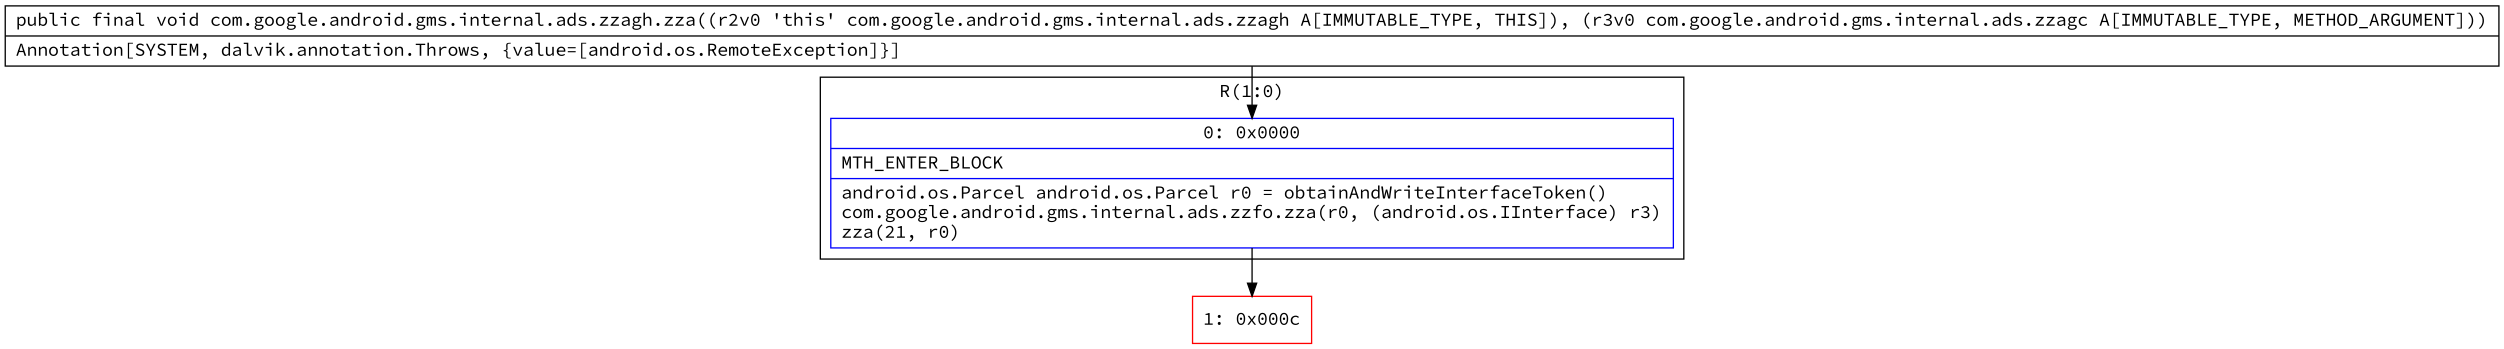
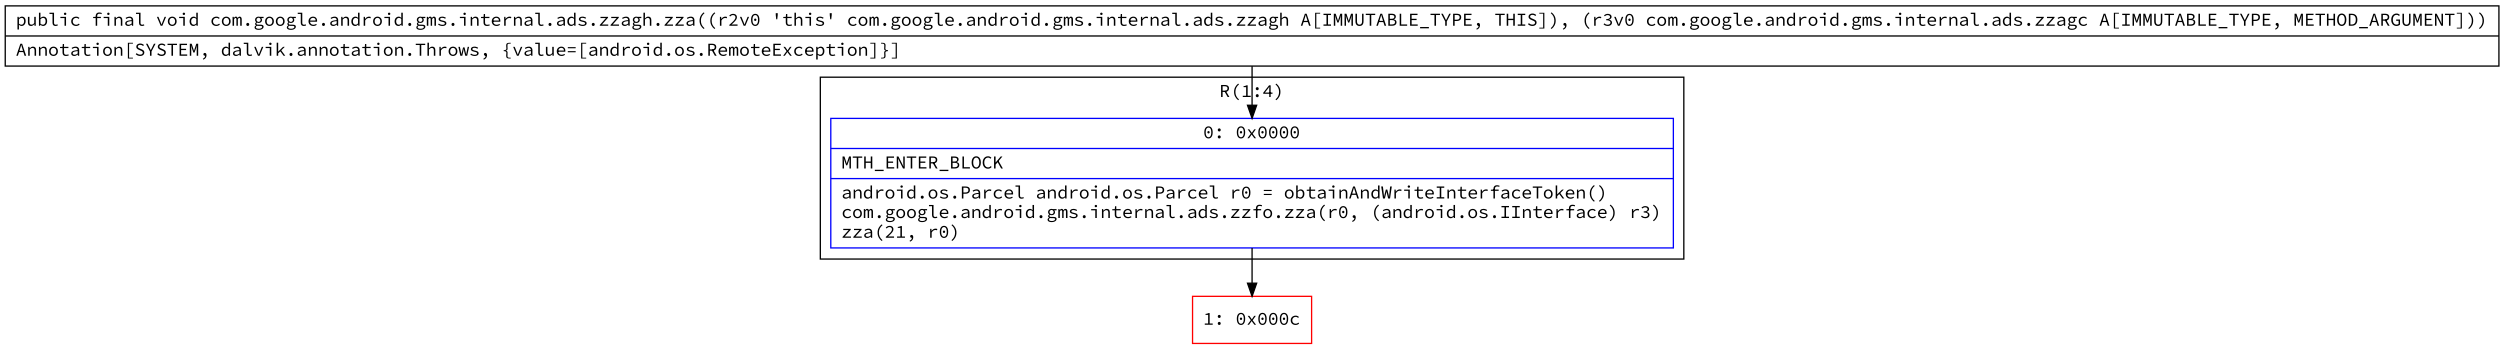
cluster "R(1:0)": label "R(1:0)" -> "R(1:4)"
